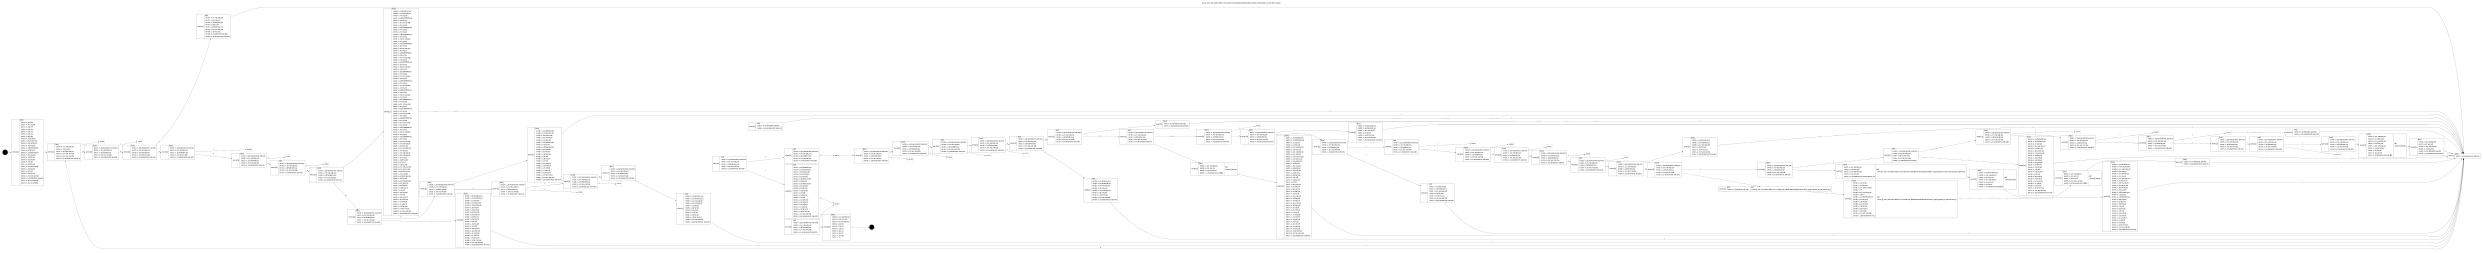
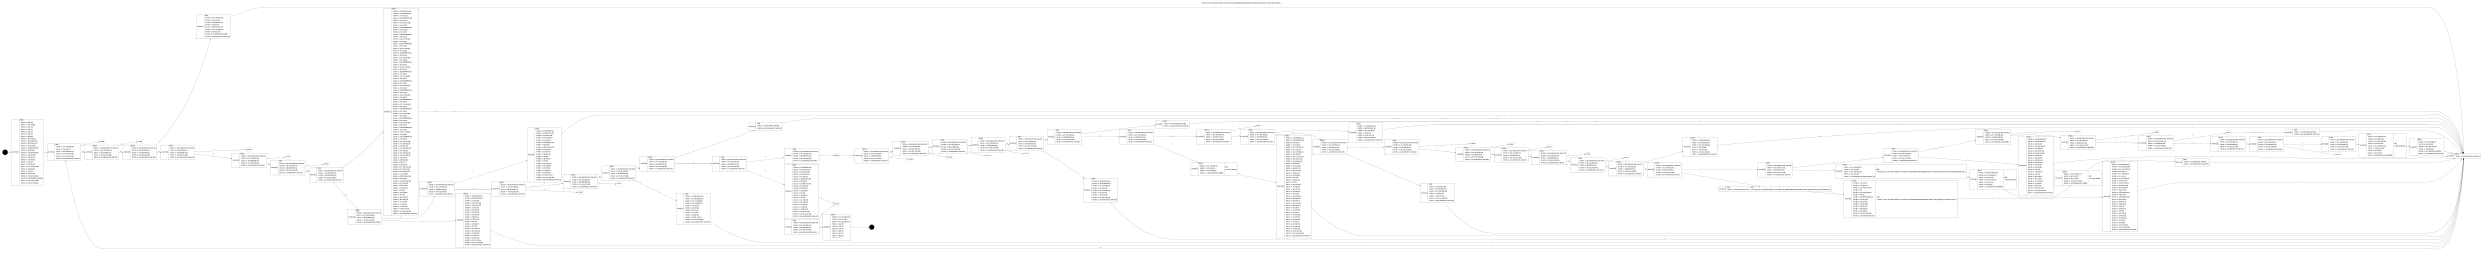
node "0x401648 [28]": added
